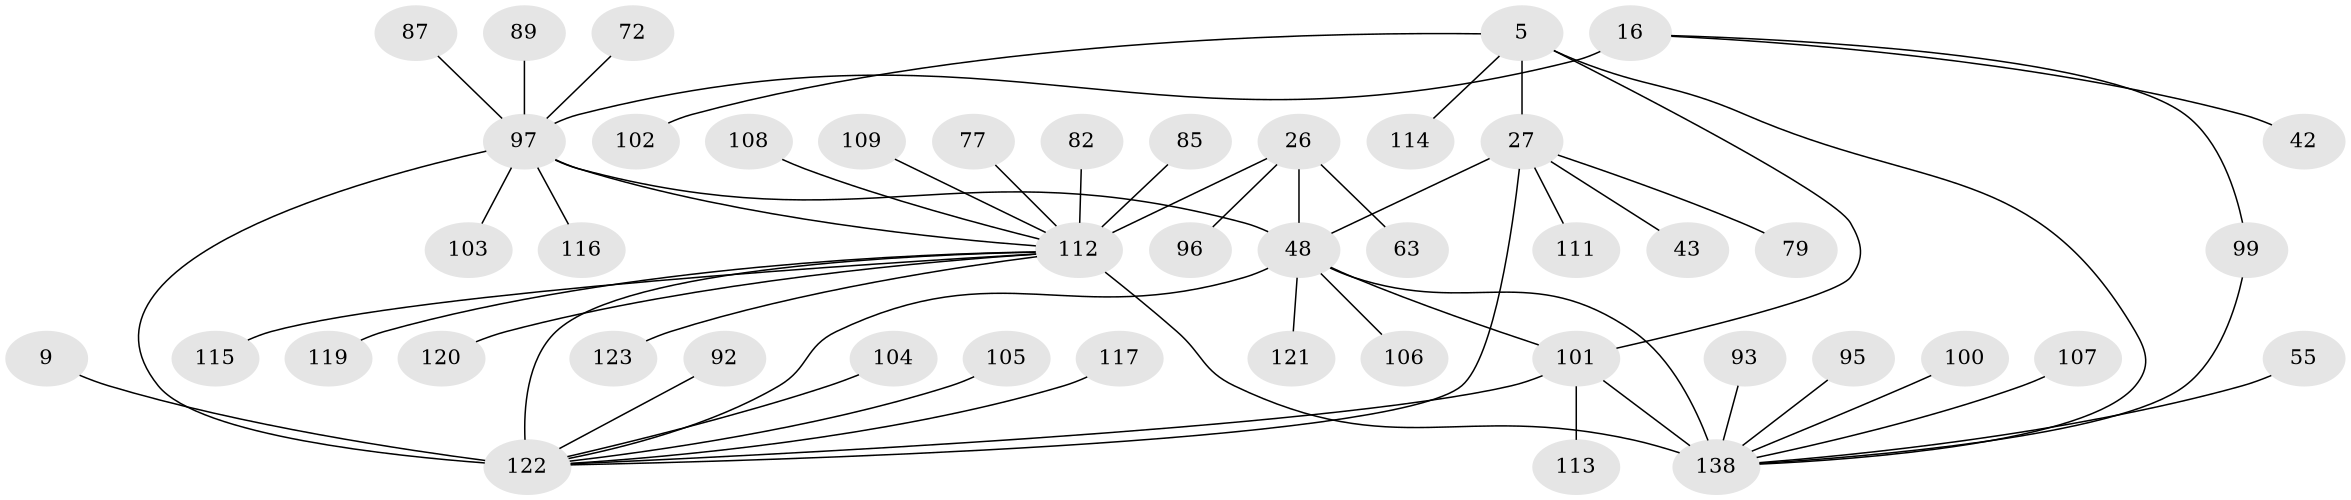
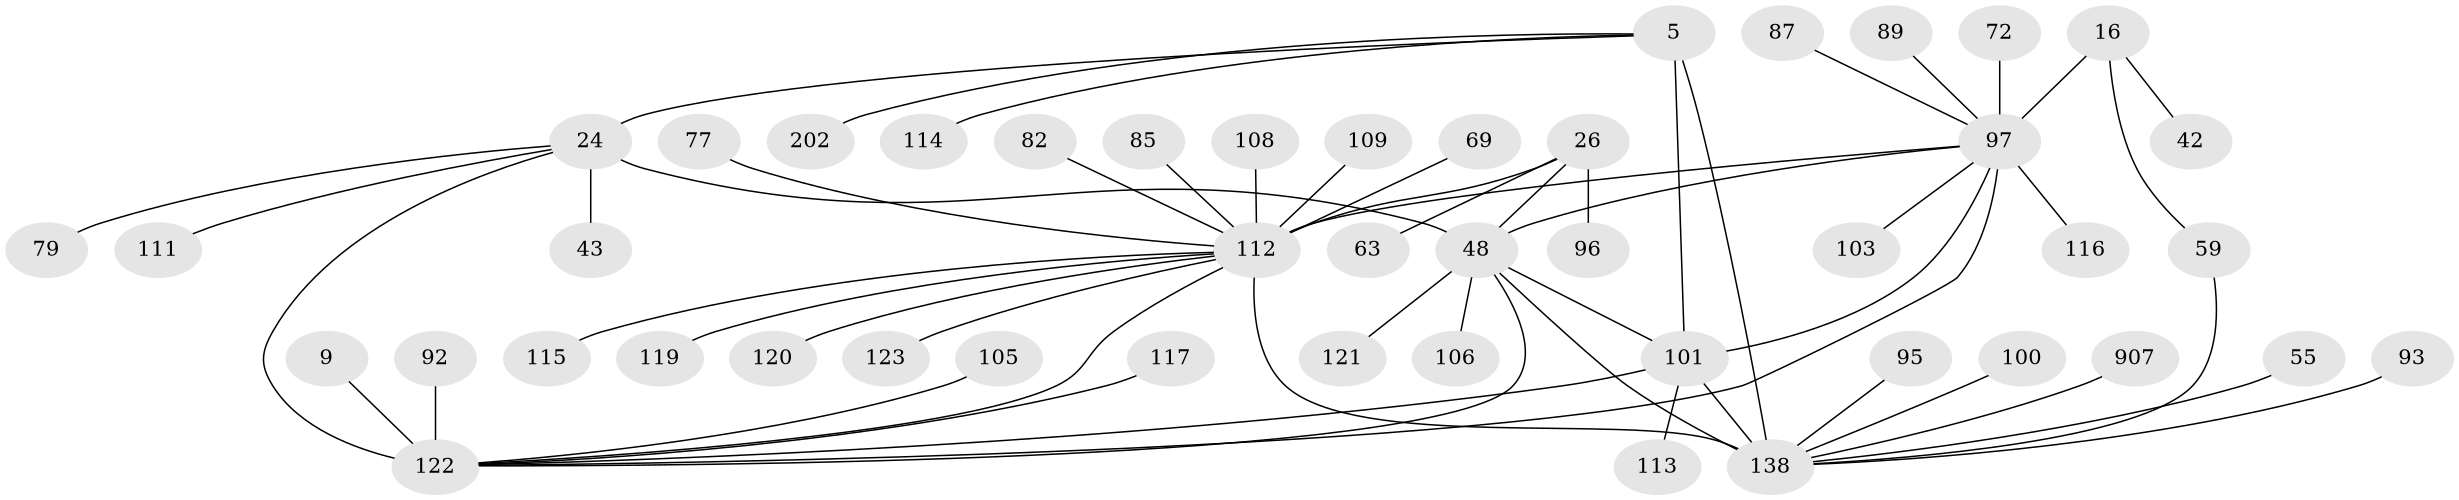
node "102": label "102" -> "202"
node "69": added
node "27": label "27" -> "24"
node "99": label "99" -> "59"
edge "97" -- "101": added
node "104": removed
node "107": label "107" -> "907"
